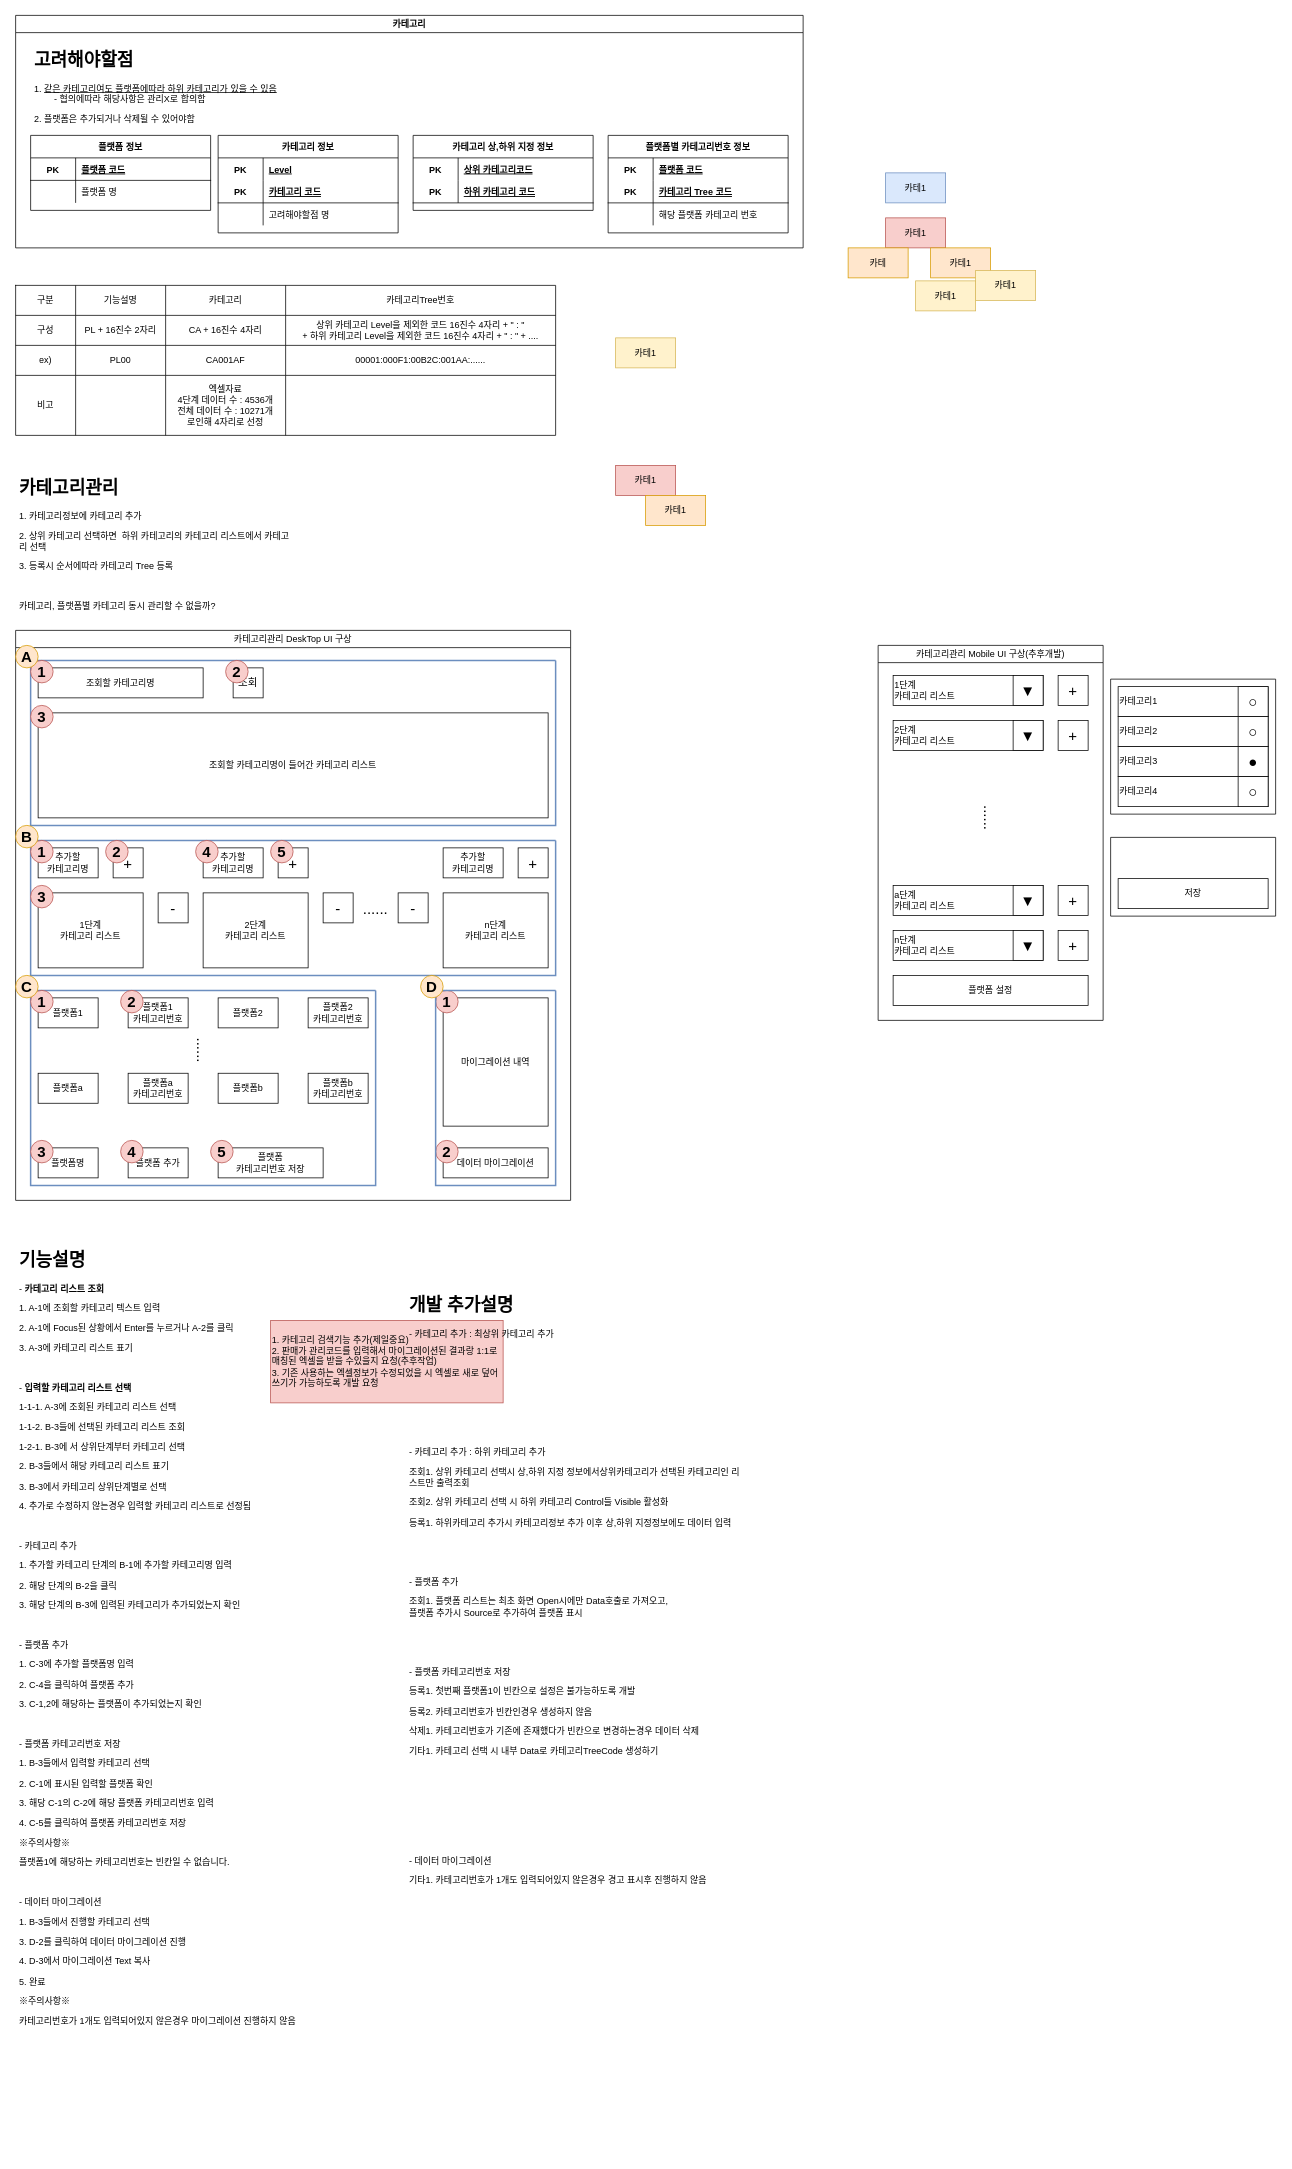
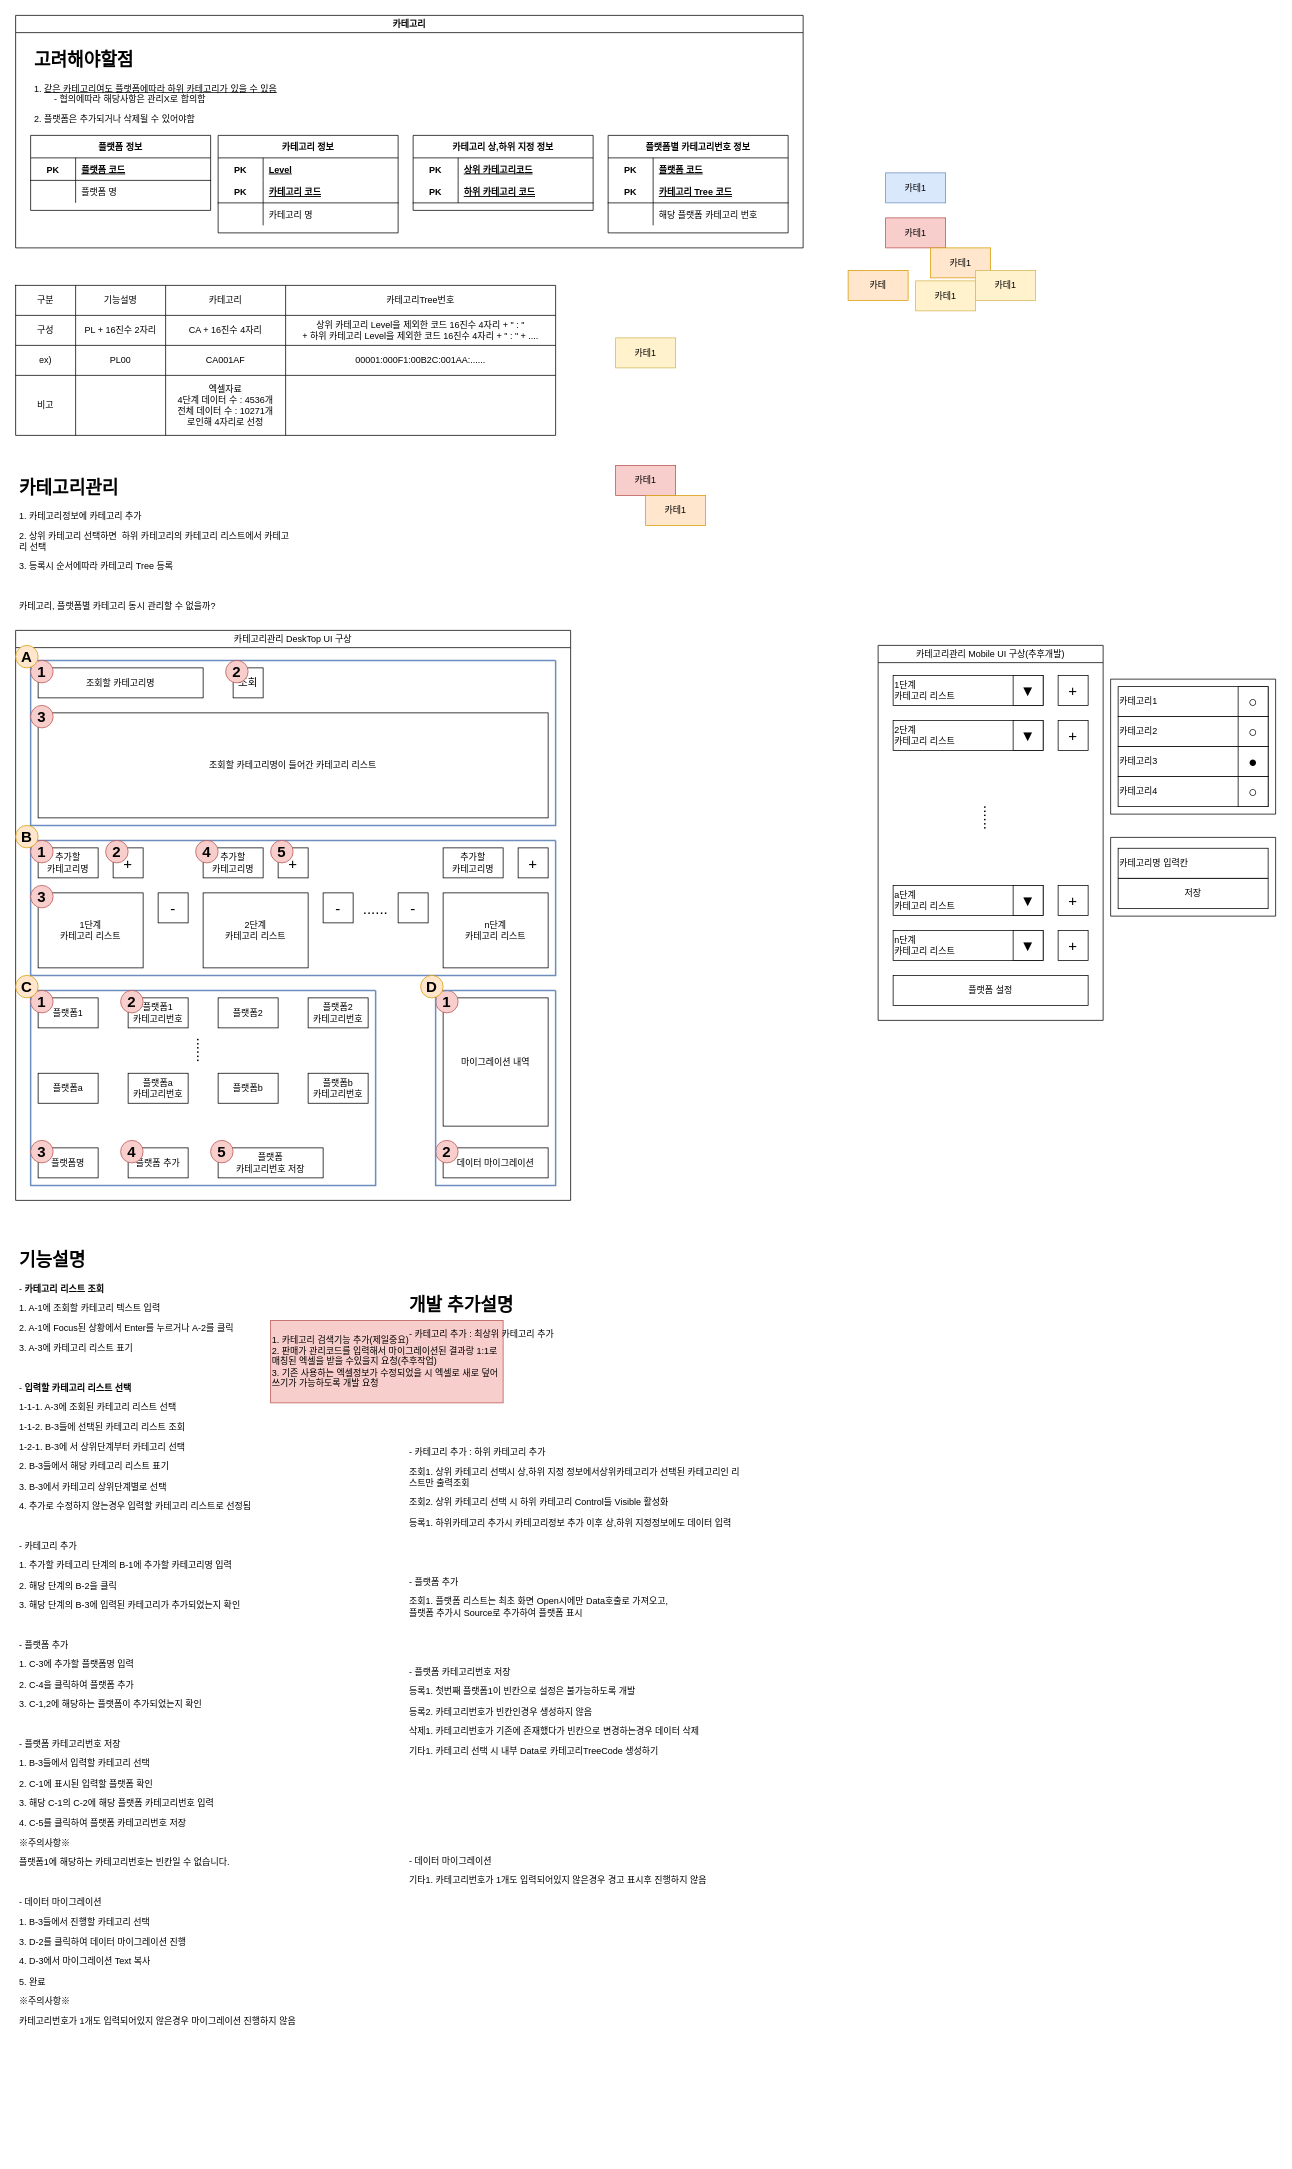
node "고려해야할점 명": label "고려해야할점 명" -> "카테고리 명"
node "카테": moved (878, 263) -> (878, 285)
node "카테고리명 입력칸": added
